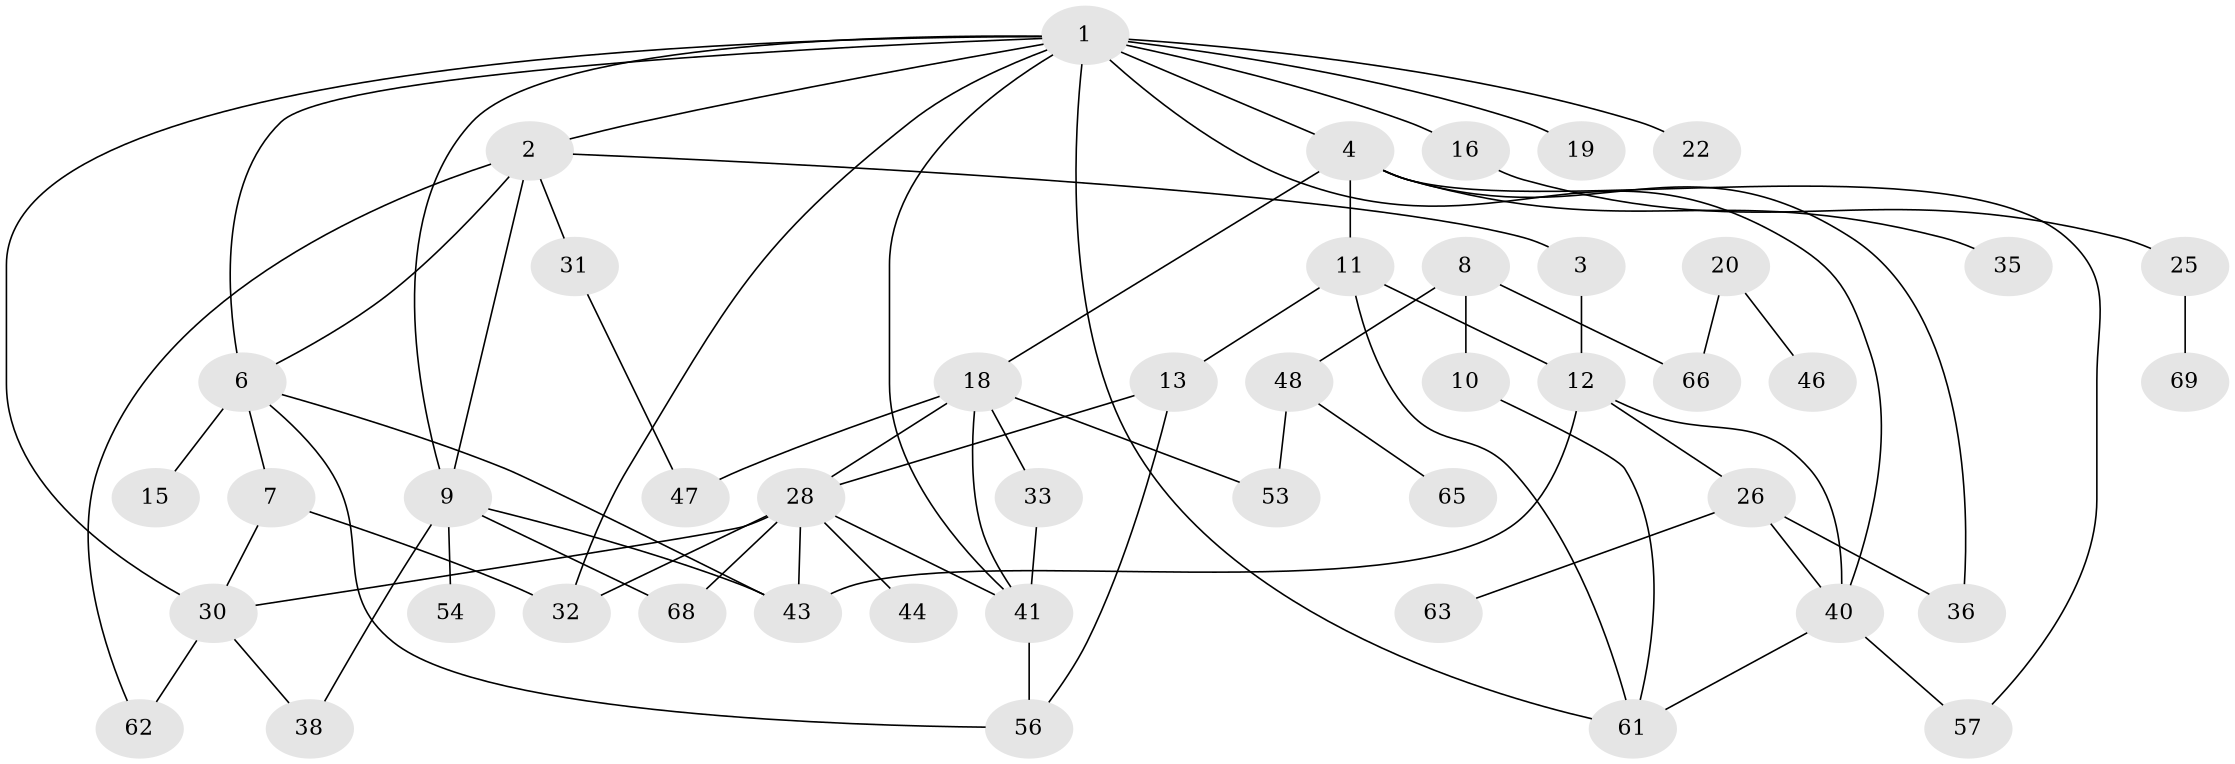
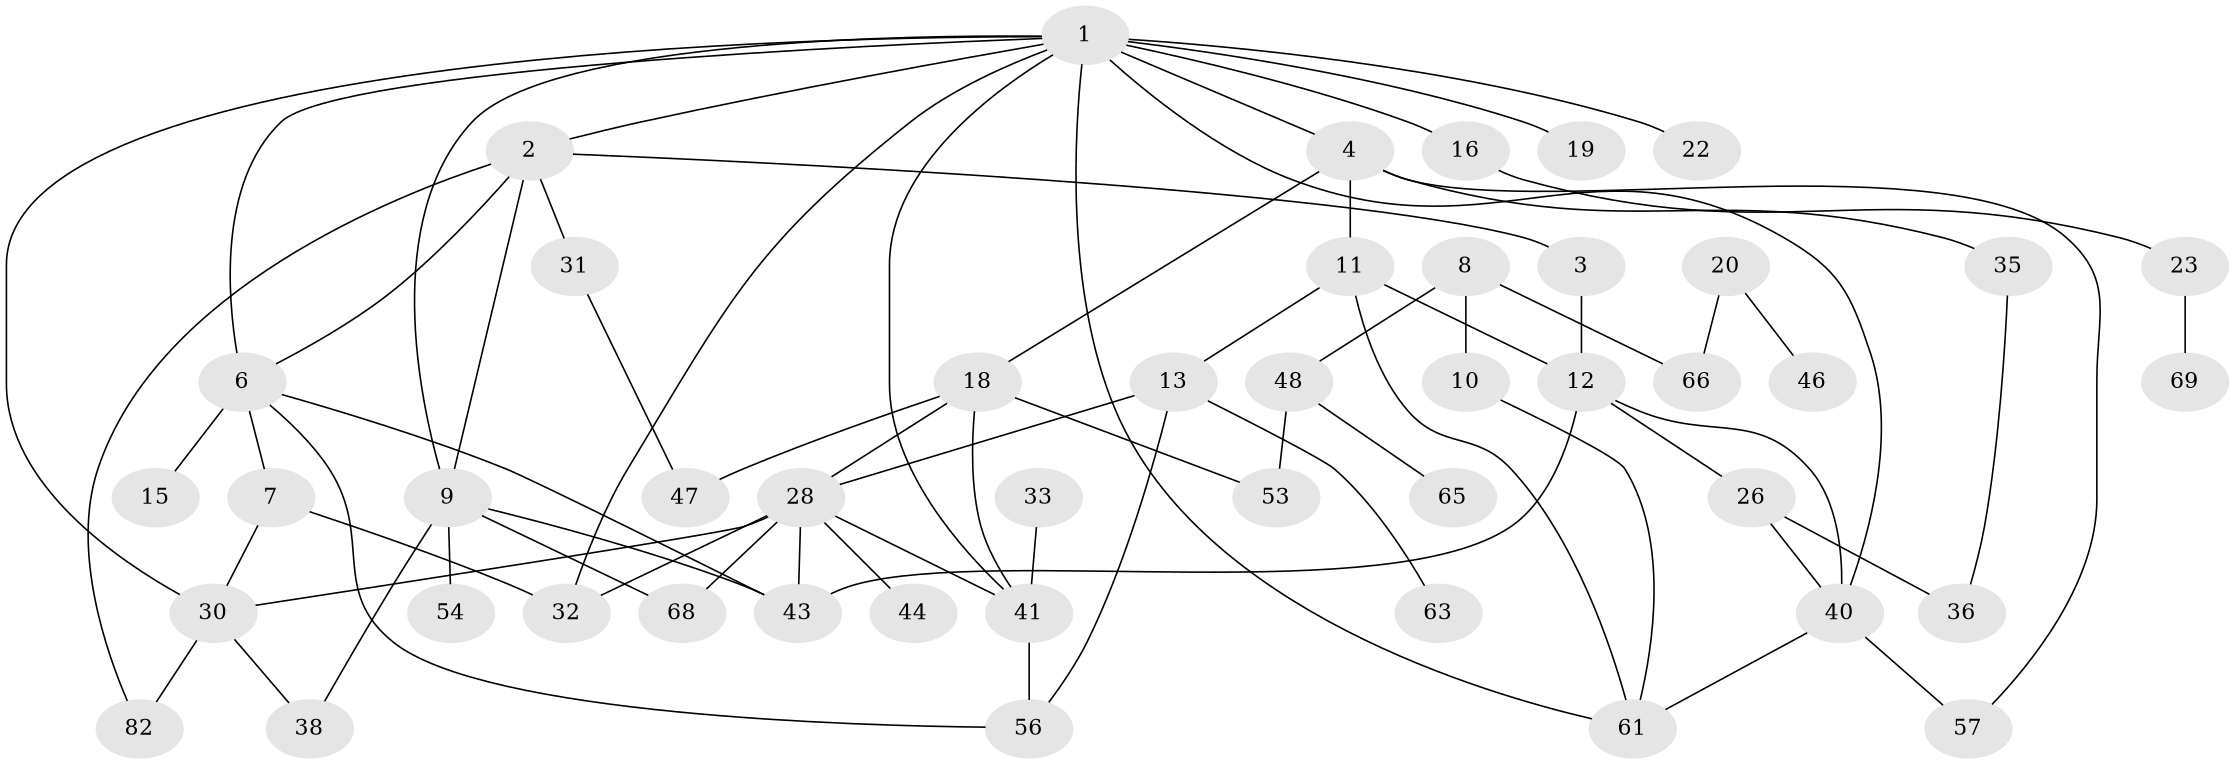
edge "4" -- "36": now "35" -- "36"
node "25": label "25" -> "23"
edge "18" -- "33": removed
edge "26" -- "63": now "13" -- "63"
node "62": label "62" -> "82"
